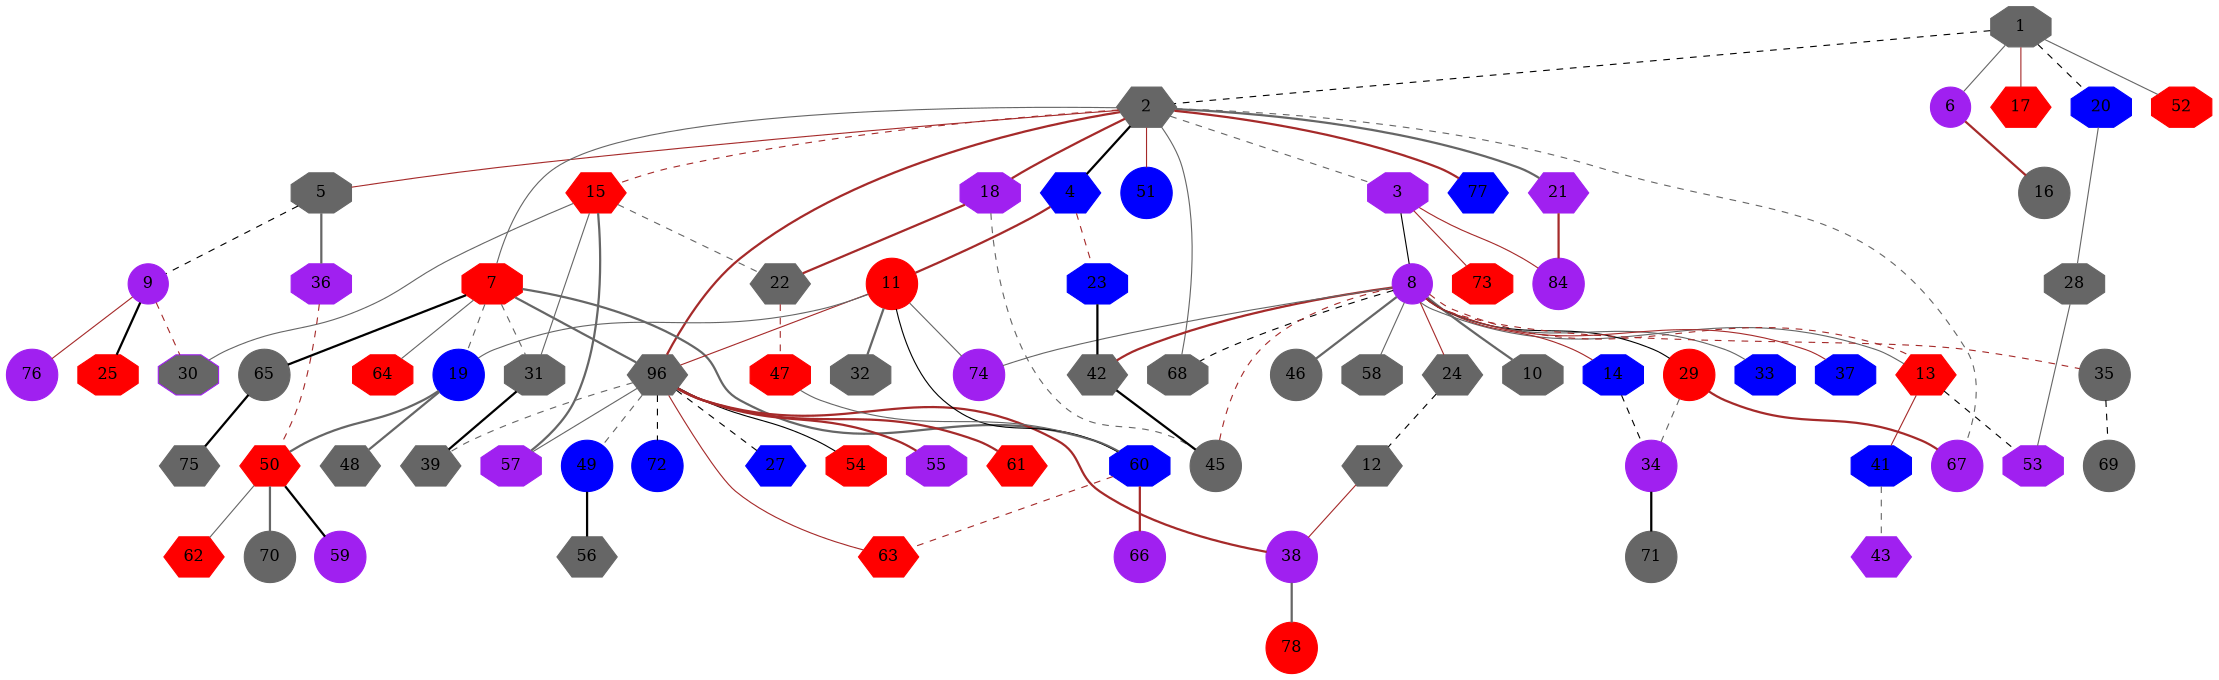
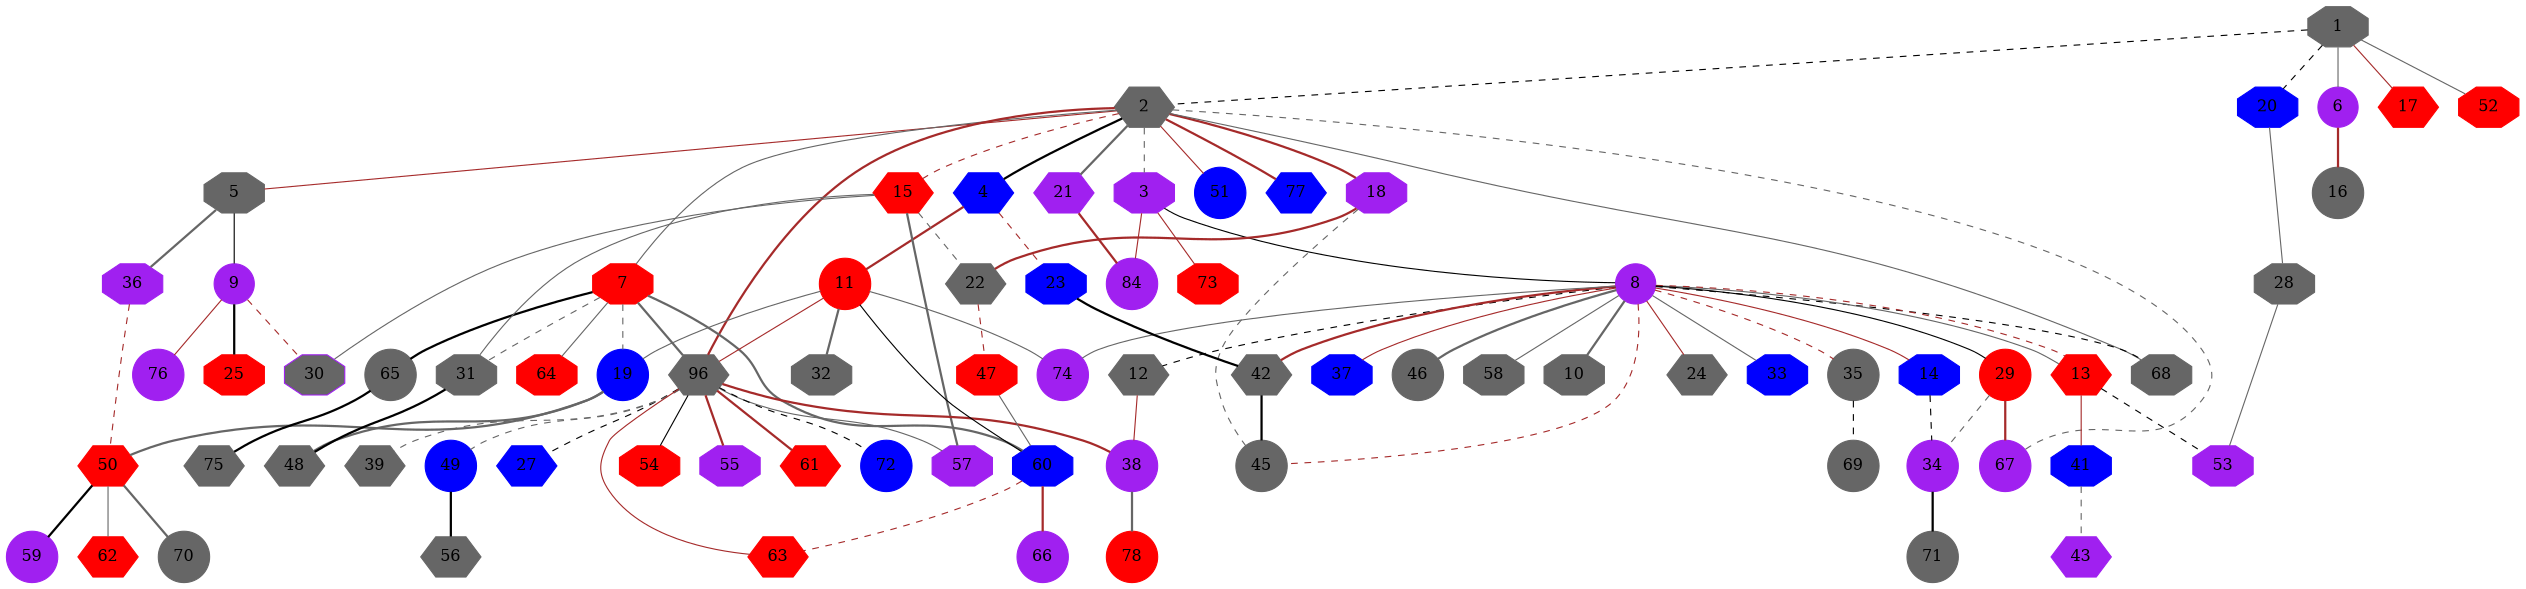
edge "5" -- "9": style dashed -> solid
edge "24" -- "12": now "8" -- "12"
edge "31" -- "39": now "31" -- "48"
